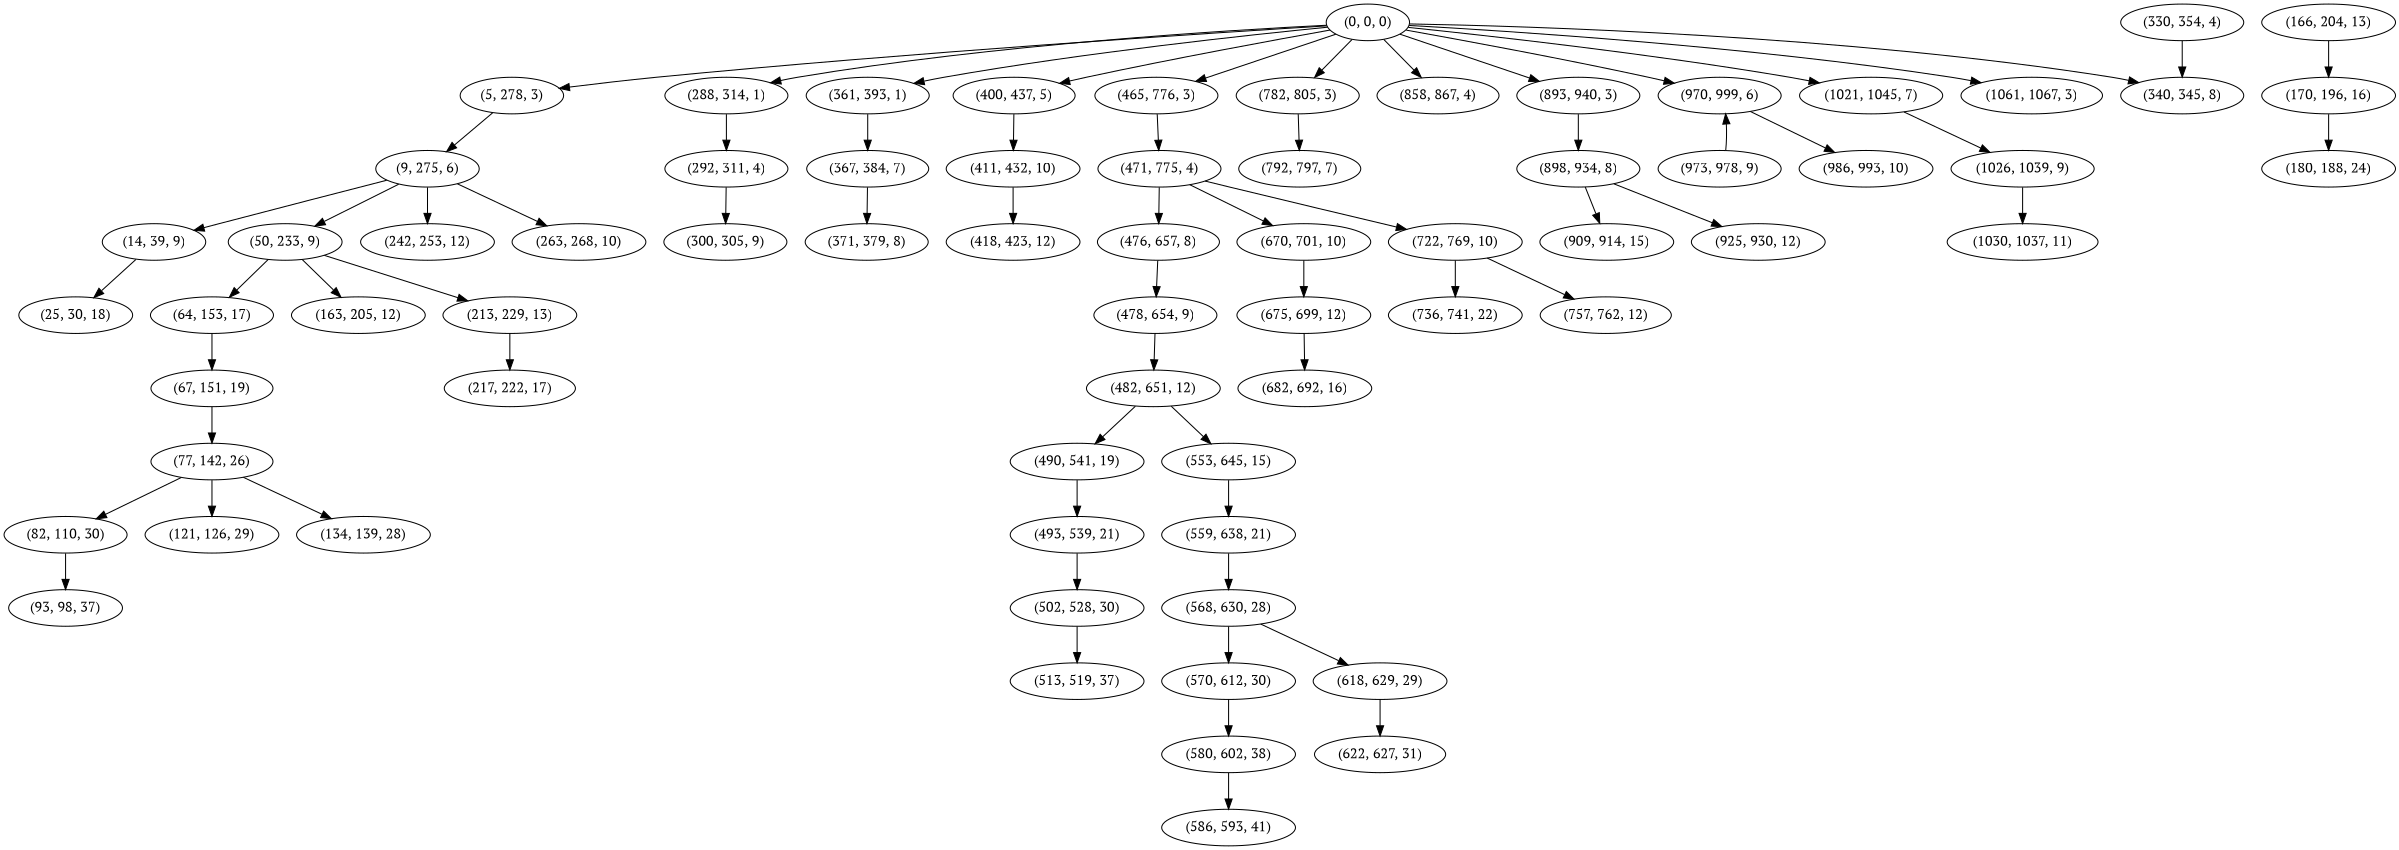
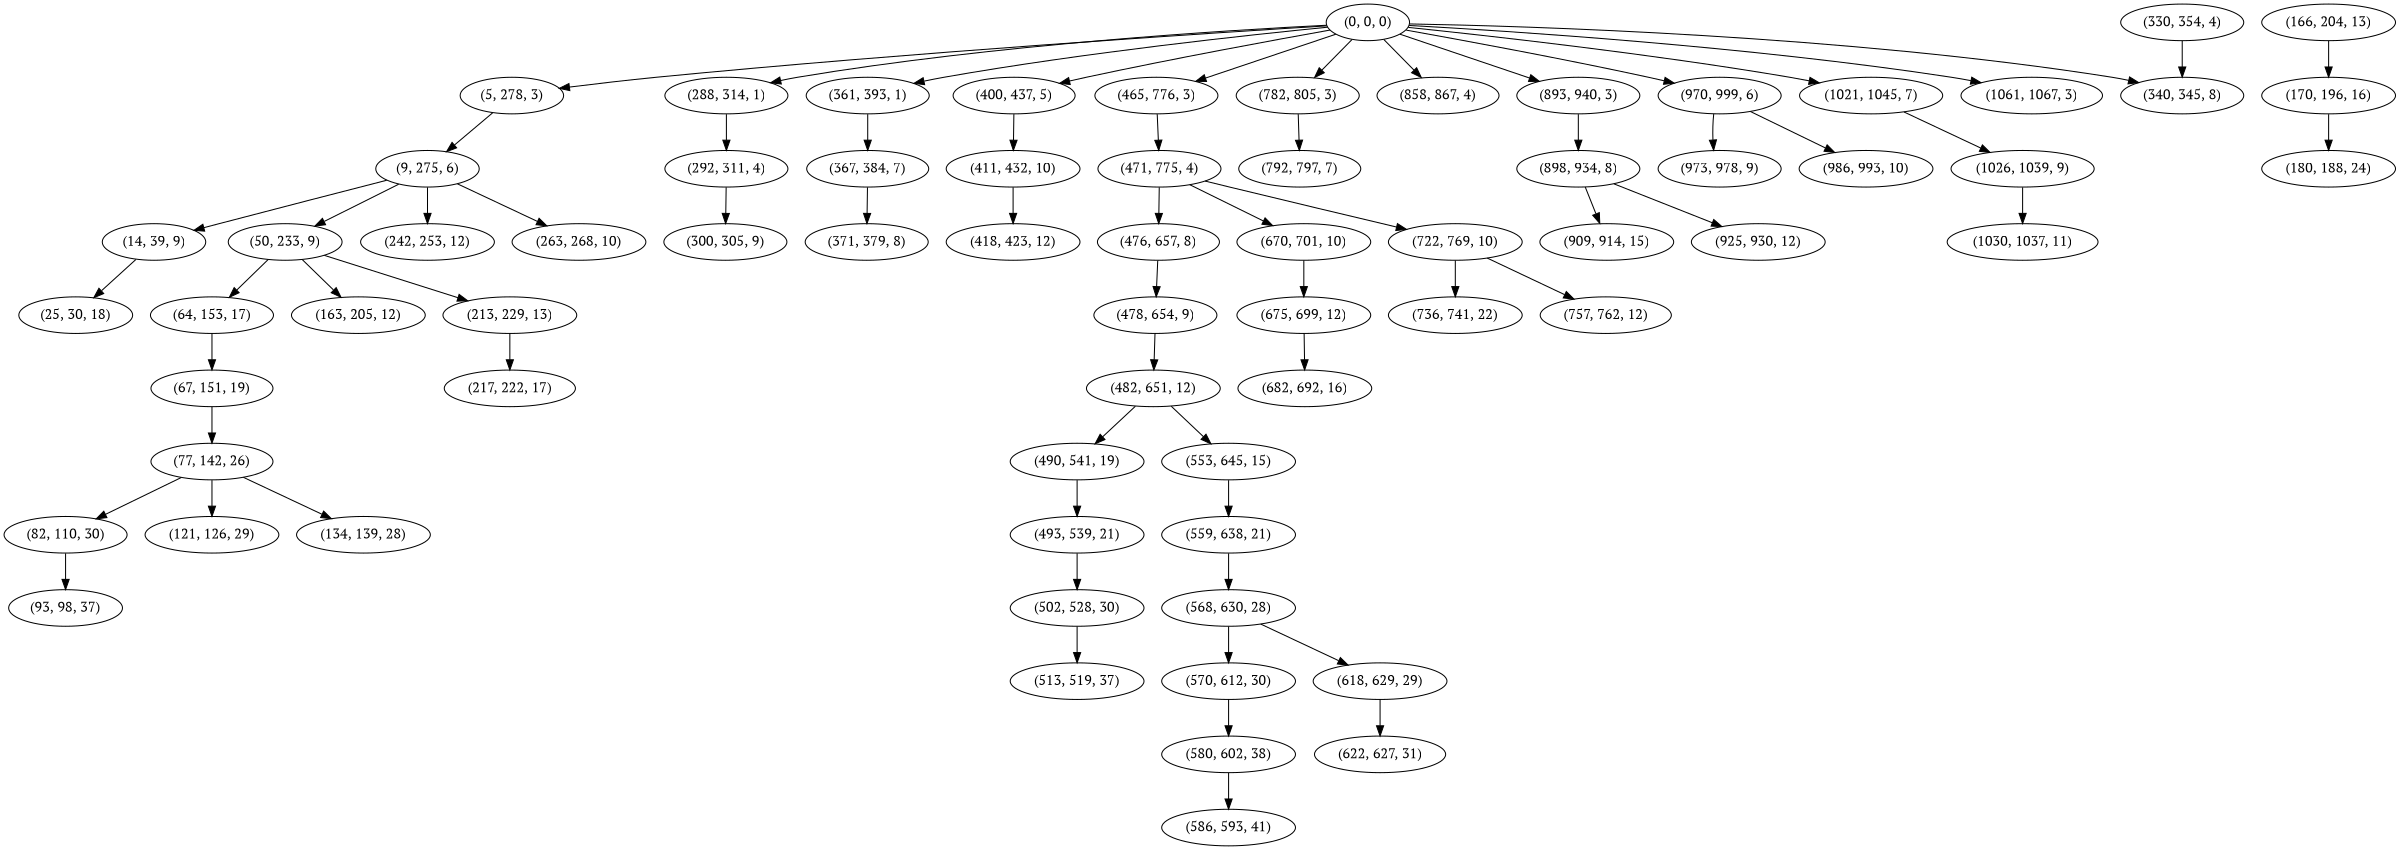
edge "(973, 978, 9)" -> "(970, 999, 6)": reversed
